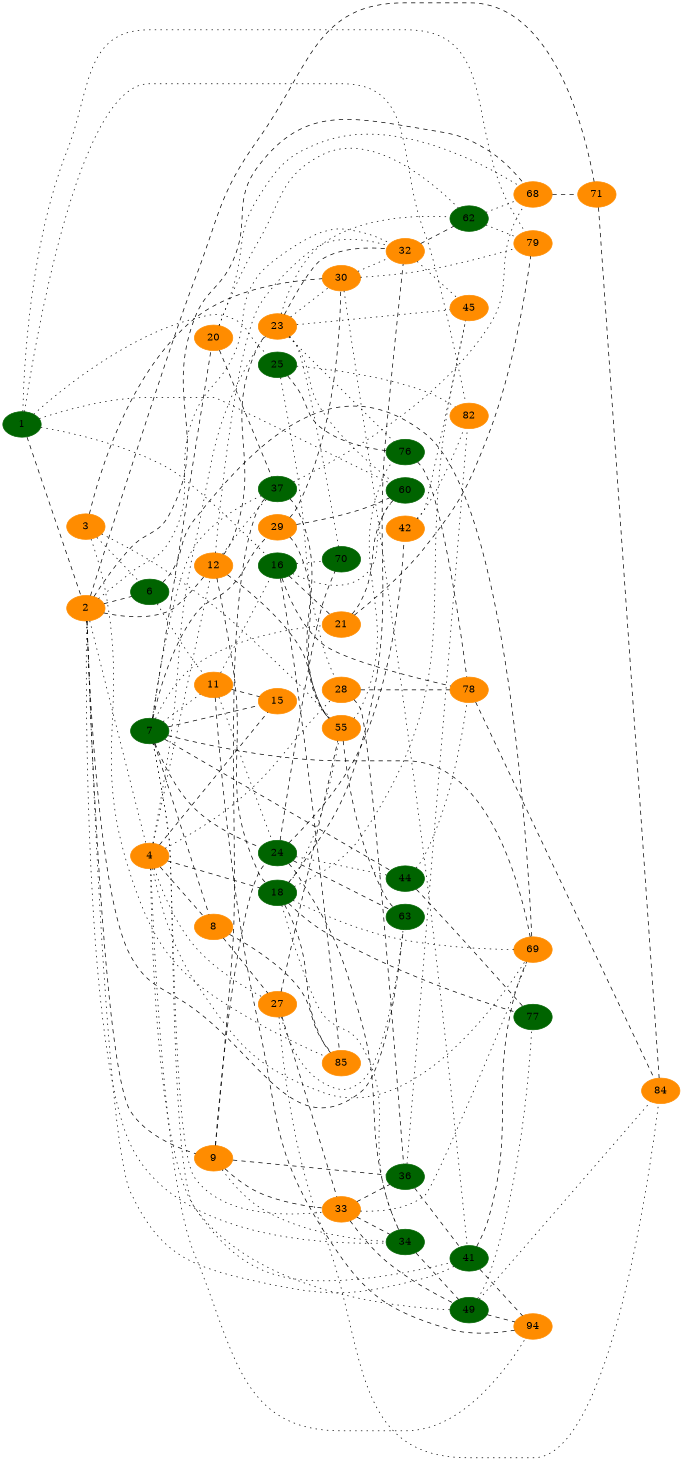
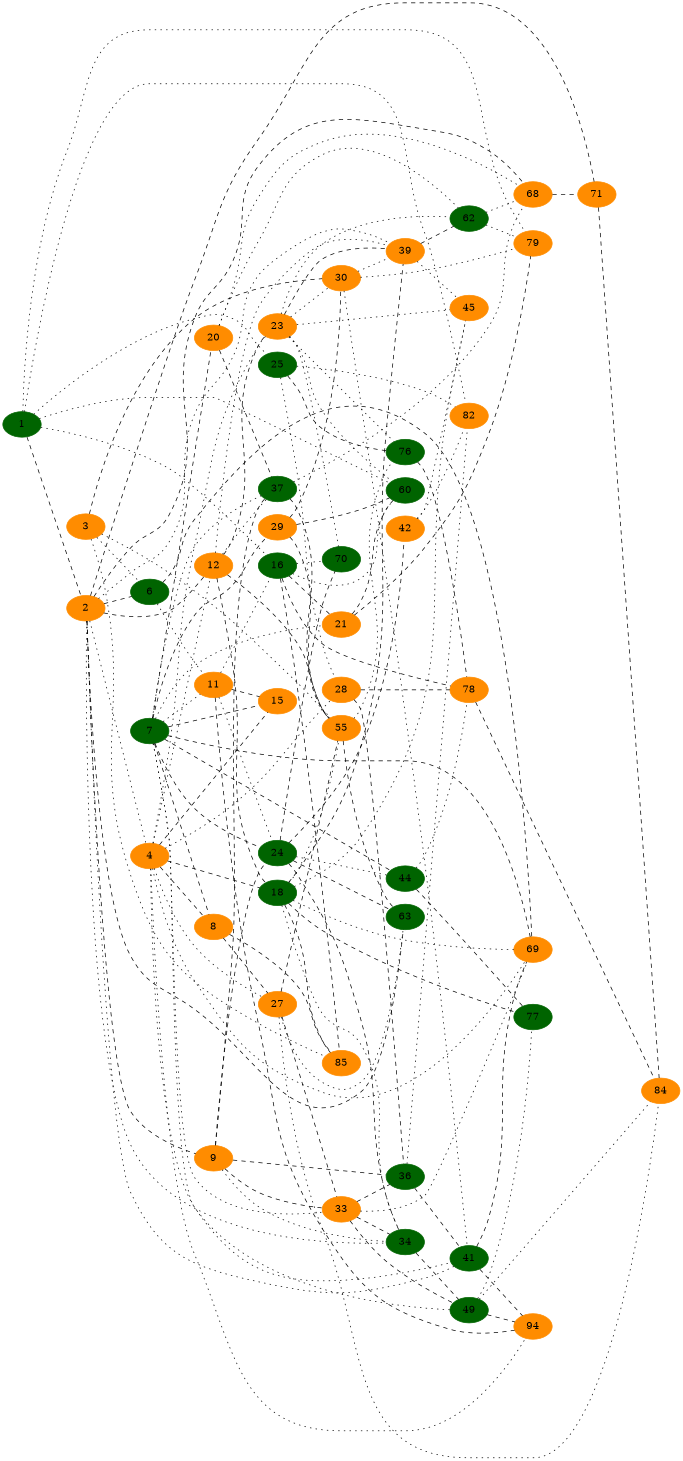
node "32": label "32" -> "39"
